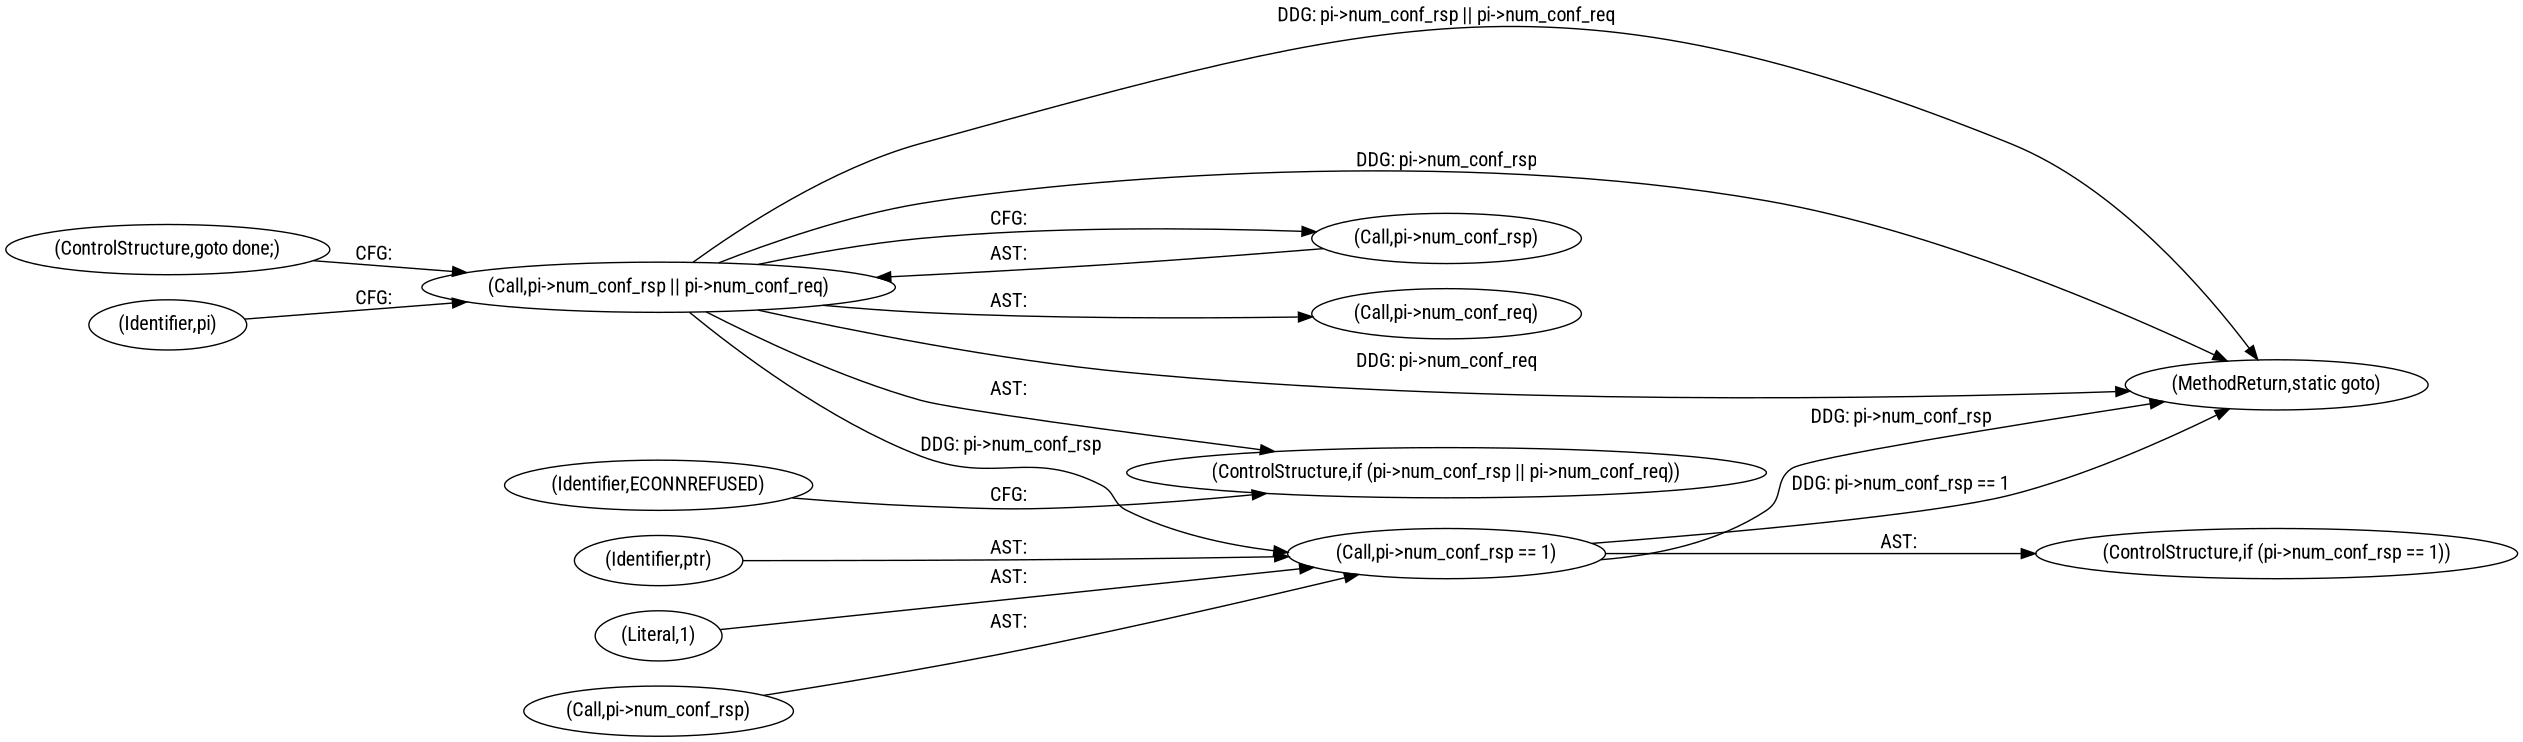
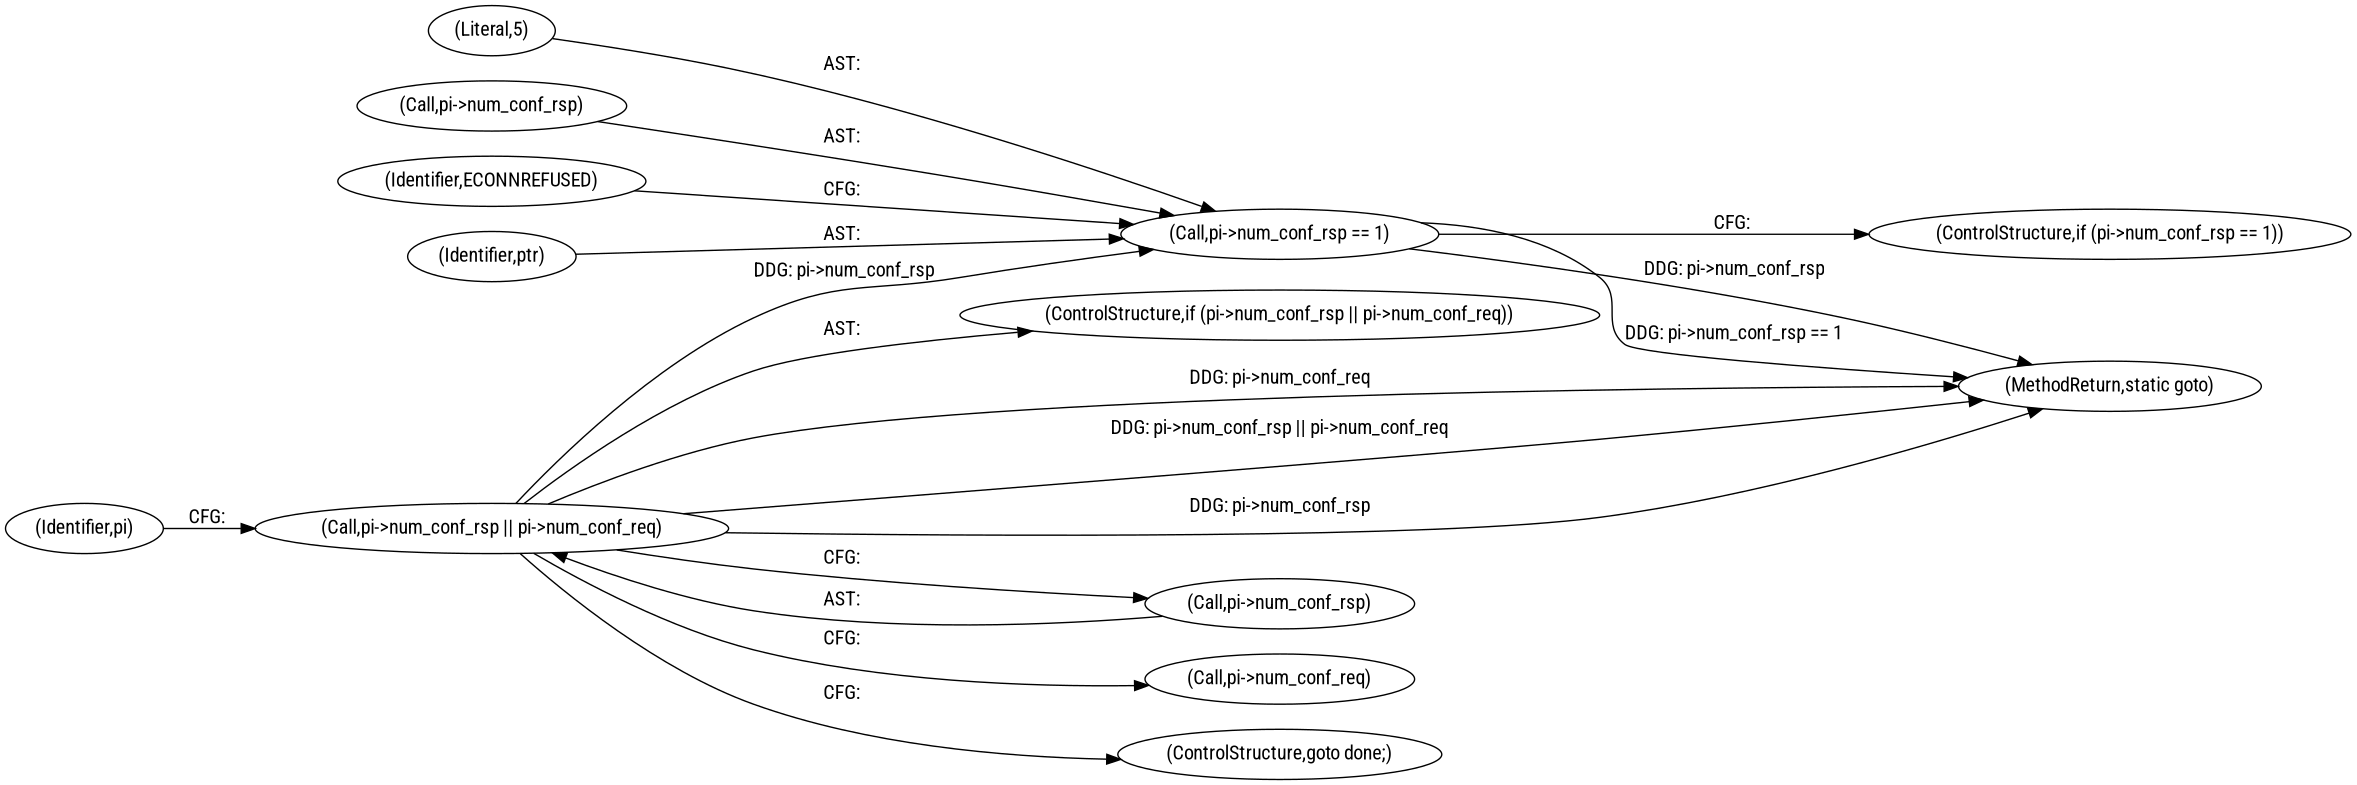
edge "(ControlStructure,goto done;)" -> "(Call,pi->num_conf_rsp || pi->num_conf_req)": reversed
edge "(Call,pi->num_conf_rsp || pi->num_conf_req)" -> "(Call,pi->num_conf_req)": label "AST: " -> "CFG: "
edge "(Identifier,ECONNREFUSED)" -> "(ControlStructure,if (pi->num_conf_rsp || pi->num_conf_req))": now "(Identifier,ECONNREFUSED)" -> "(Call,pi->num_conf_rsp == 1)"
edge "(Call,pi->num_conf_rsp == 1)" -> "(ControlStructure,if (pi->num_conf_rsp == 1))": label "AST: " -> "CFG: "
node "(Literal,1)": label "(Literal,1)" -> "(Literal,5)"
